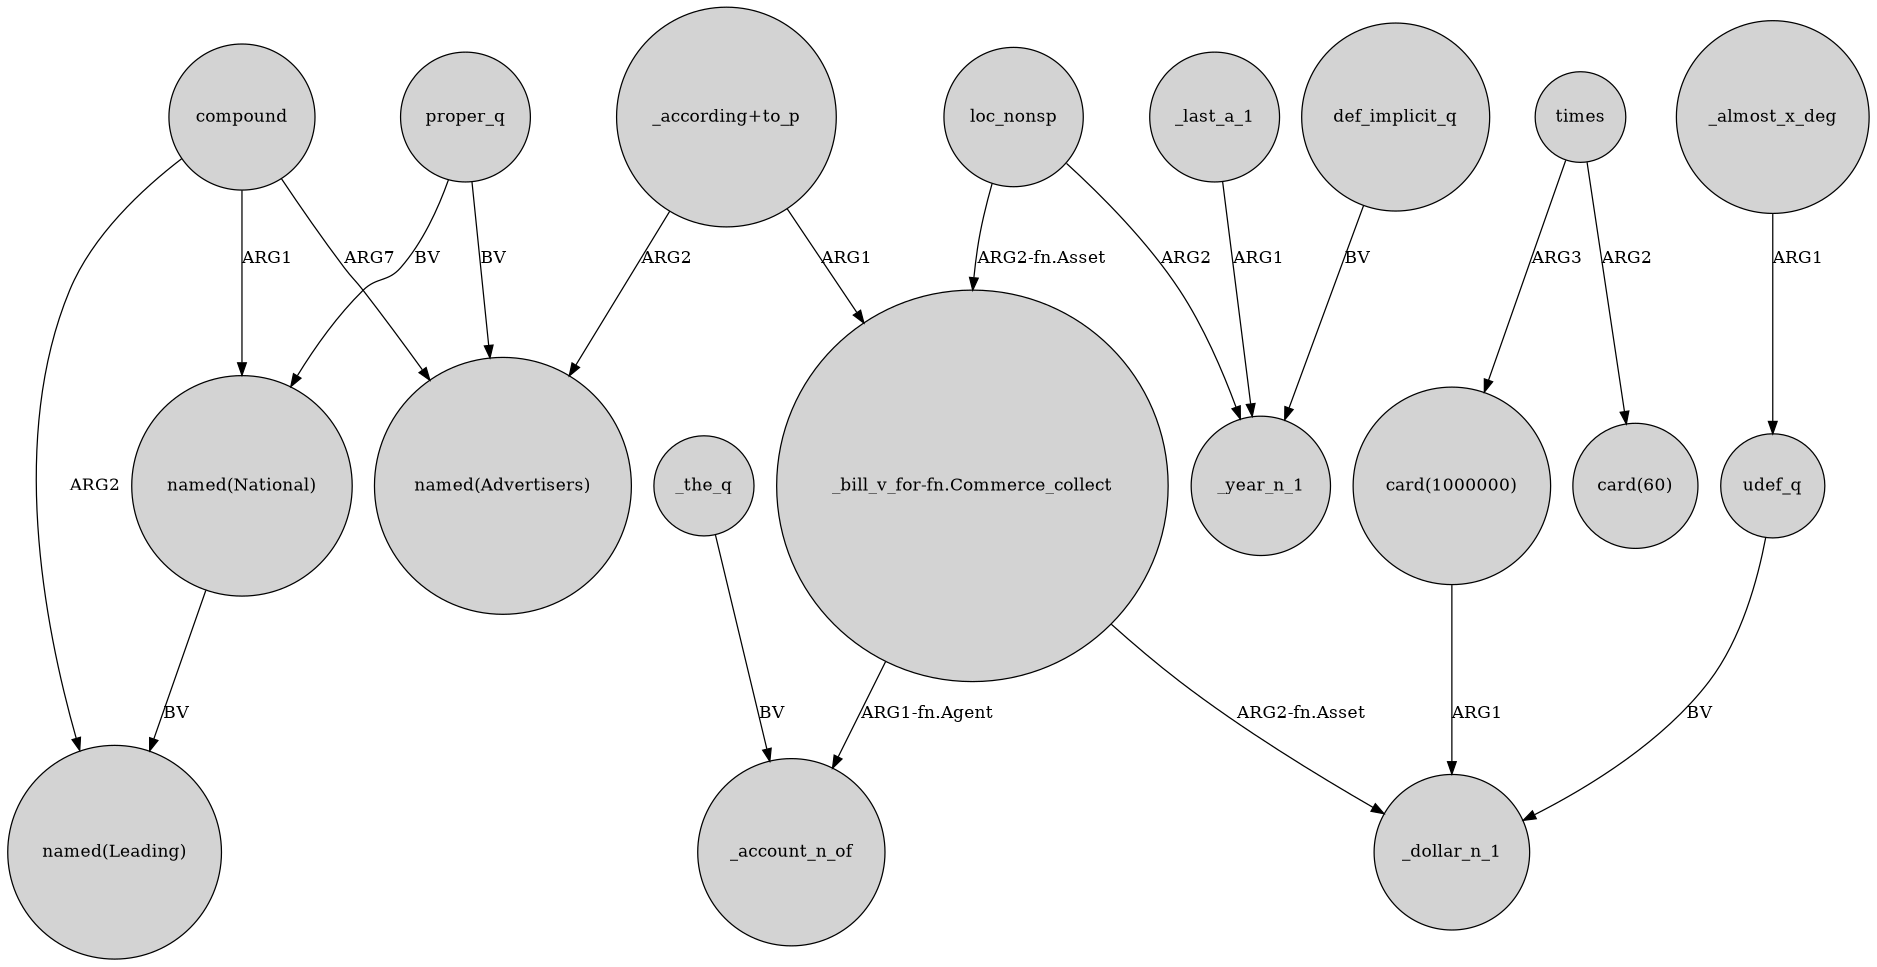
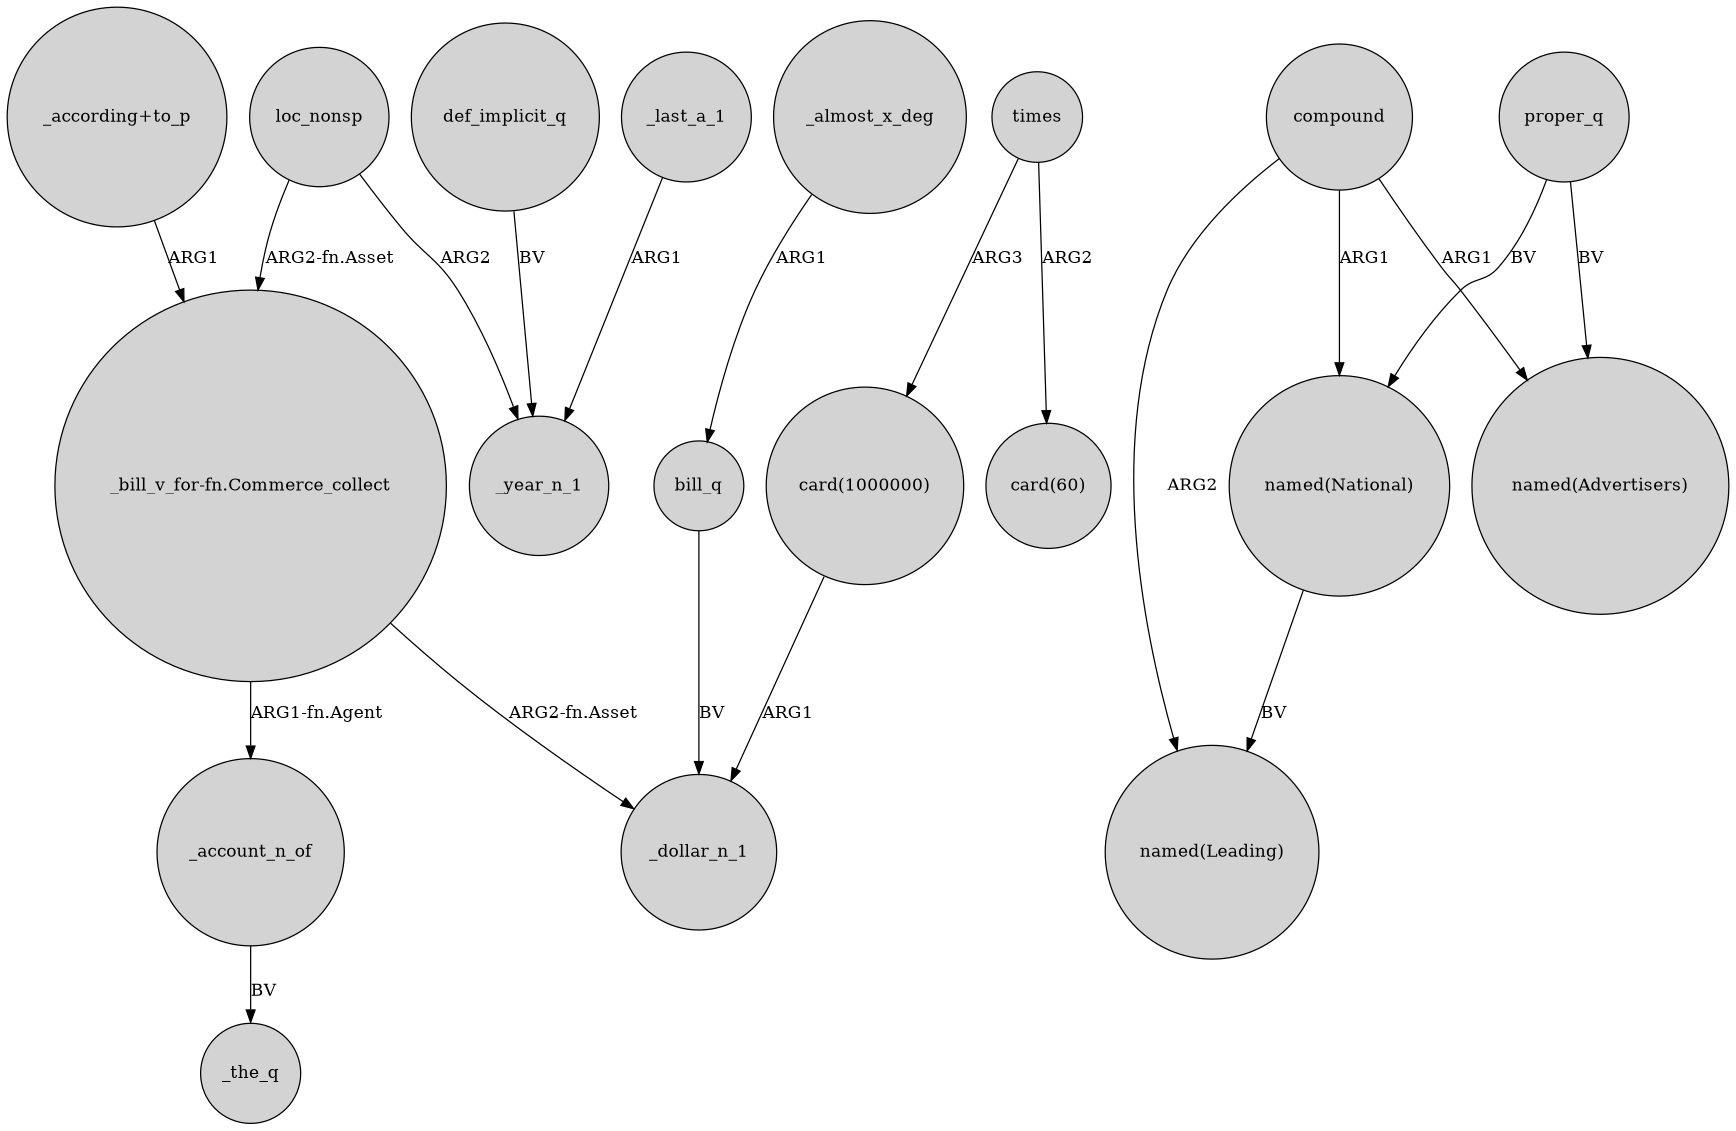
edge "compound" -> "named(Advertisers)": label "ARG7" -> "ARG1"
edge "_according+to_p" -> "named(Advertisers)": removed, label "ARG2"
node "udef_q": label "udef_q" -> "bill_q"
edge "_the_q" -> "_account_n_of": reversed
